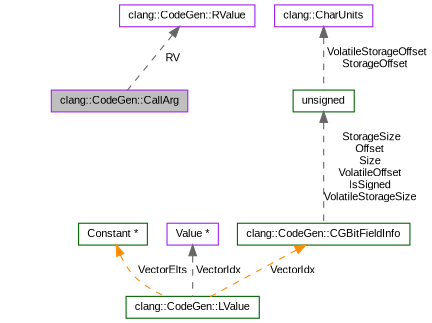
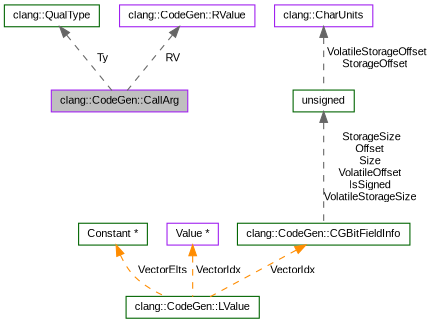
node "clang::QualType": added
edge "clang::CodeGen::LValue" -> "Value *": color gray40 -> darkorange
